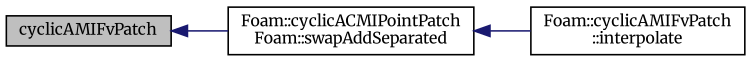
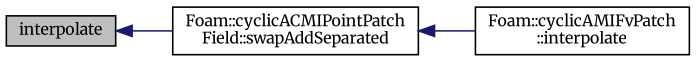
node "cyclicAMIFvPatch": label "cyclicAMIFvPatch" -> "interpolate"
node "Foam::cyclicACMIPointPatch Foam::swapAddSeparated": label "Foam::cyclicACMIPointPatch Foam::swapAddSeparated" -> "Foam::cyclicACMIPointPatch Field::swapAddSeparated"
